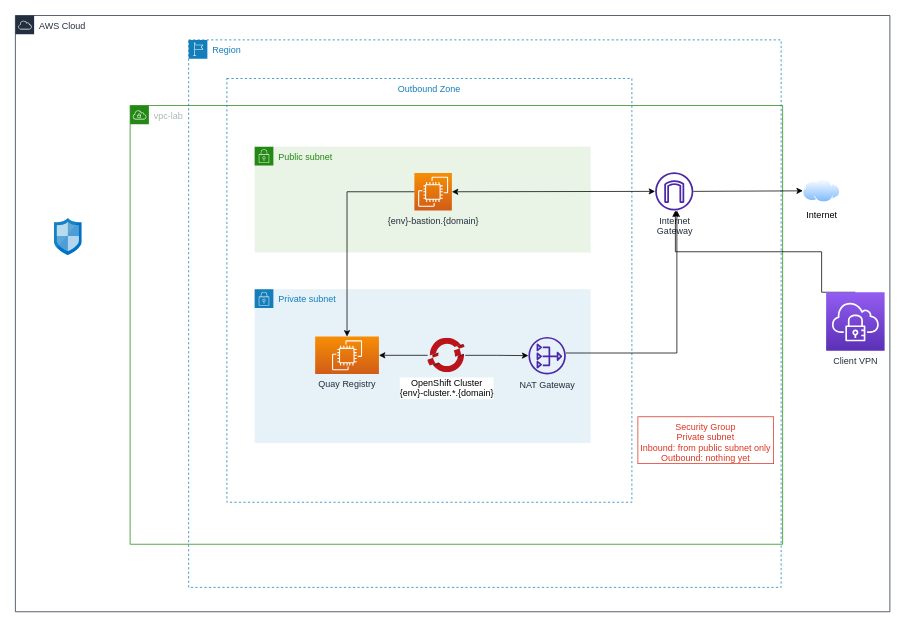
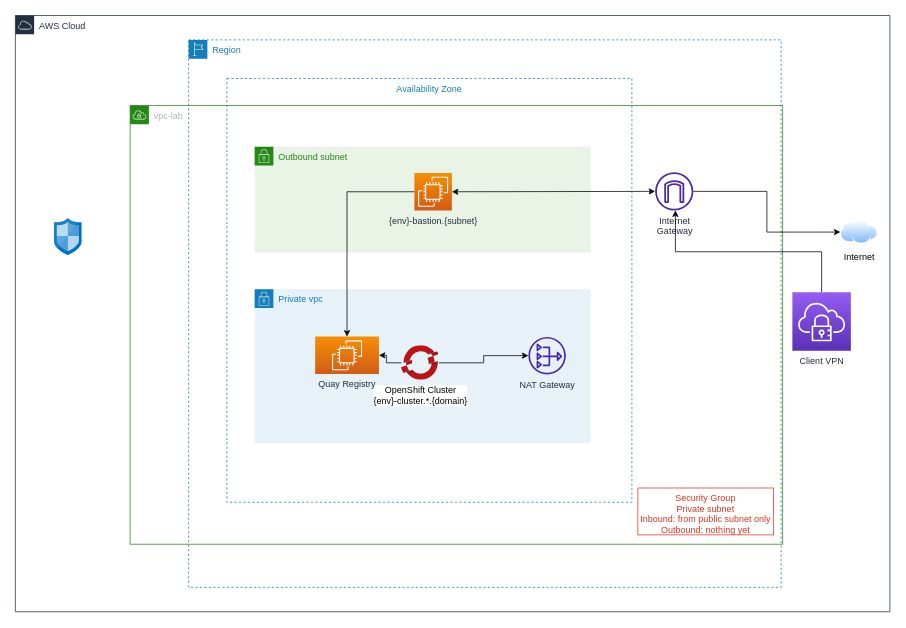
node "Outbound Zone": label "Outbound Zone" -> "Availability Zone"
node "Public subnet": label "Public subnet" -> "Outbound subnet"
node "Internet": moved (822, 191) -> (859, 232)
node "{env}-bastion.{domain}": label "{env}-bastion.{domain}" -> "{env}-bastion.{subnet}"
node "Private subnet": label "Private subnet" -> "Private vpc"
node "Client VPN": moved (855, 321) -> (822, 321)
edge "NAT Gateway" -> "Internet Gateway": removed
node "OpenShift Cluster {env}-cluster.*.{domain}": moved (446, 355) -> (420, 363)
node "Security Group Private subnet Inbound: from public subnet only Outbound: nothing yet": moved (706, 440) -> (706, 511)
